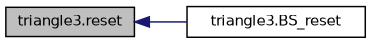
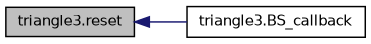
node "triangle3.BS_reset": label "triangle3.BS_reset" -> "triangle3.BS_callback"
